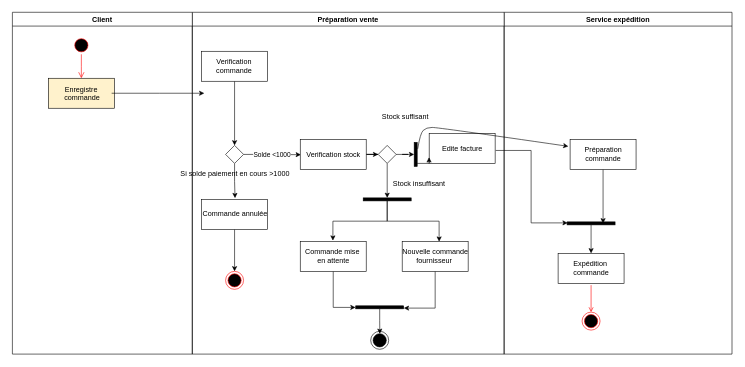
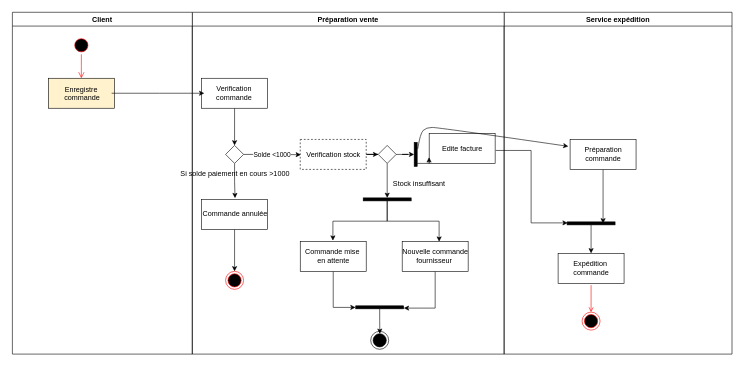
node "Verification commande": moved (235, 66) -> (235, 93)
node "Stock suffisant": removed
node "Verification stock": style solid -> dashed
